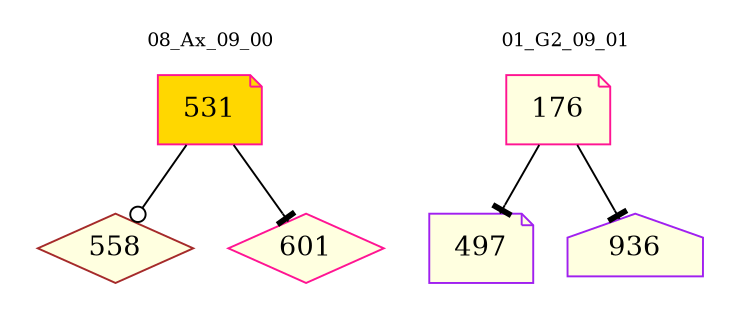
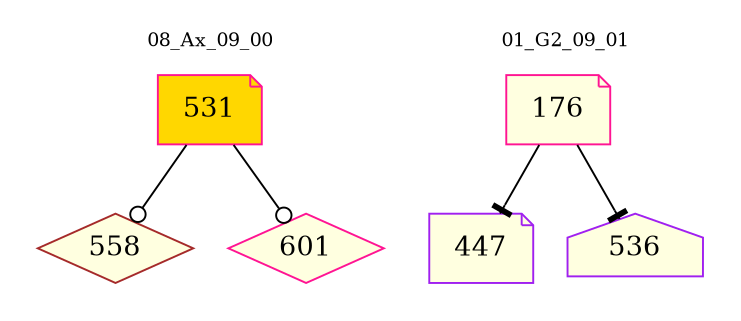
edge "531" -> "601": arrowhead tee -> odot
node "497": label "497" -> "447"
node "936": label "936" -> "536"
